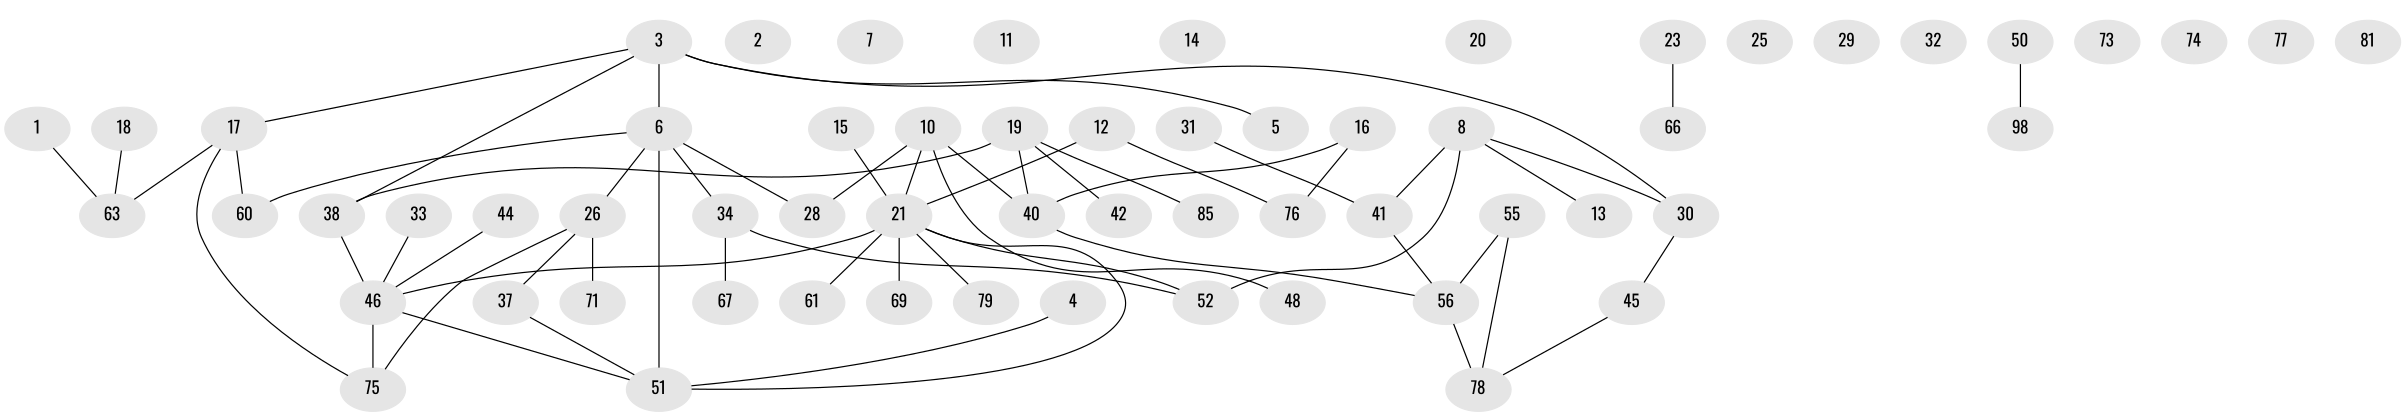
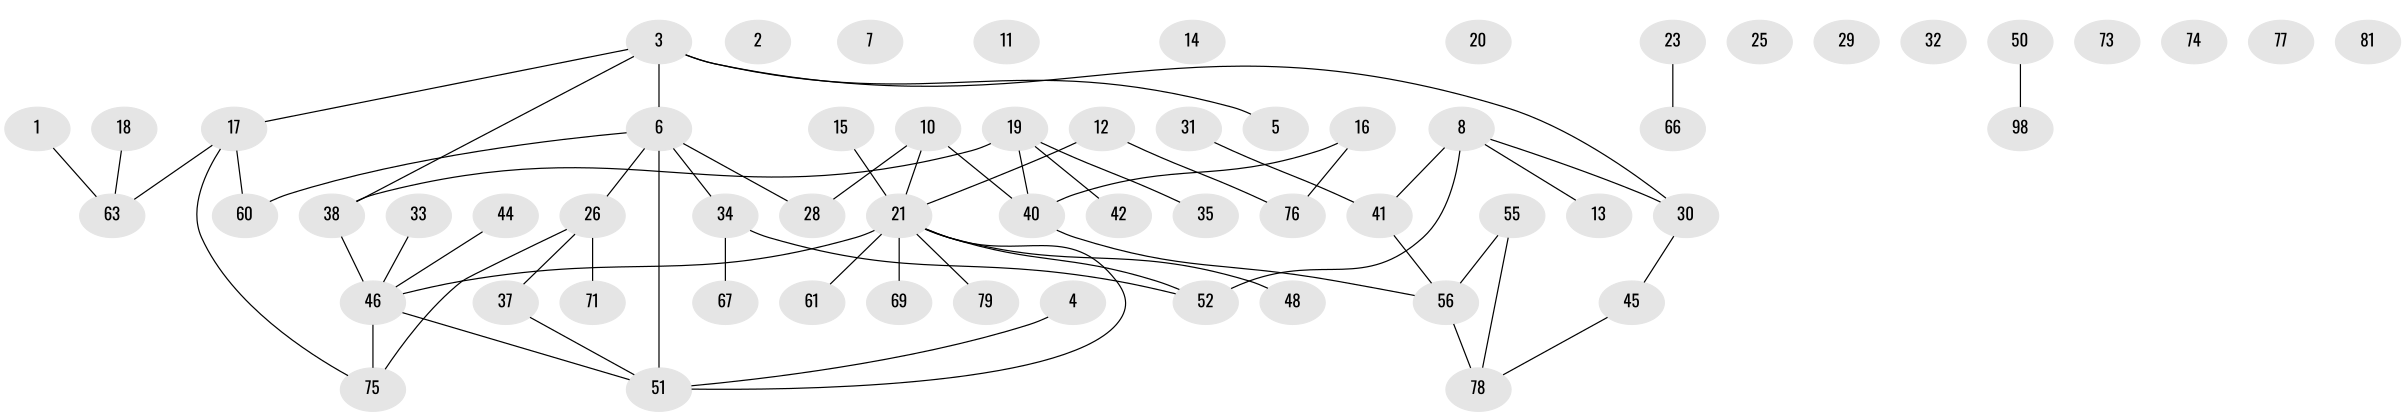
node "85": label "85" -> "35"
edge "10" -- "48": now "21" -- "48"
